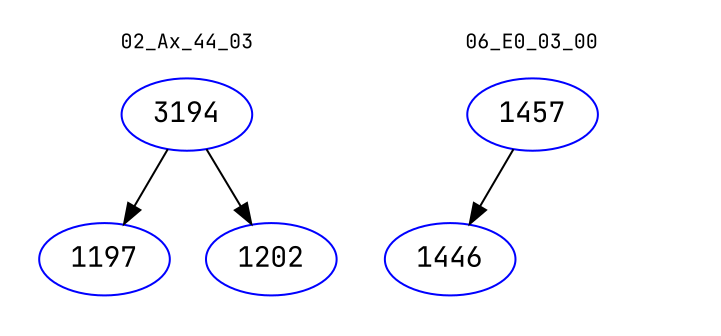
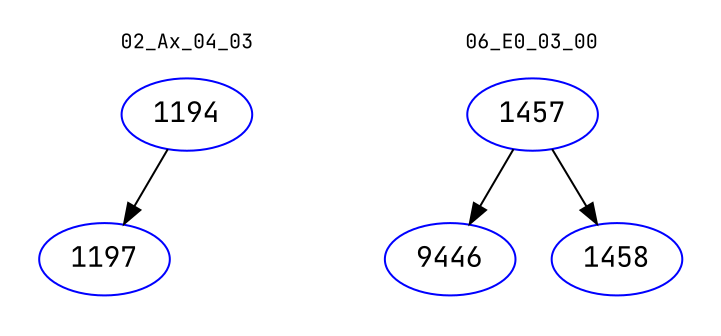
cluster "02_Ax_44_03": label "02_Ax_44_03" -> "02_Ax_04_03"
node "3194": label "3194" -> "1194"
node "1202": removed
node "1446": label "1446" -> "9446"
node "1458": added
